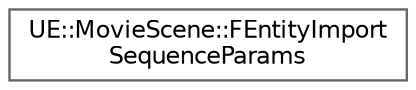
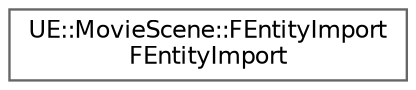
node "UE::MovieScene::FEntityImport SequenceParams": label "UE::MovieScene::FEntityImport SequenceParams" -> "UE::MovieScene::FEntityImport FEntityImport"
